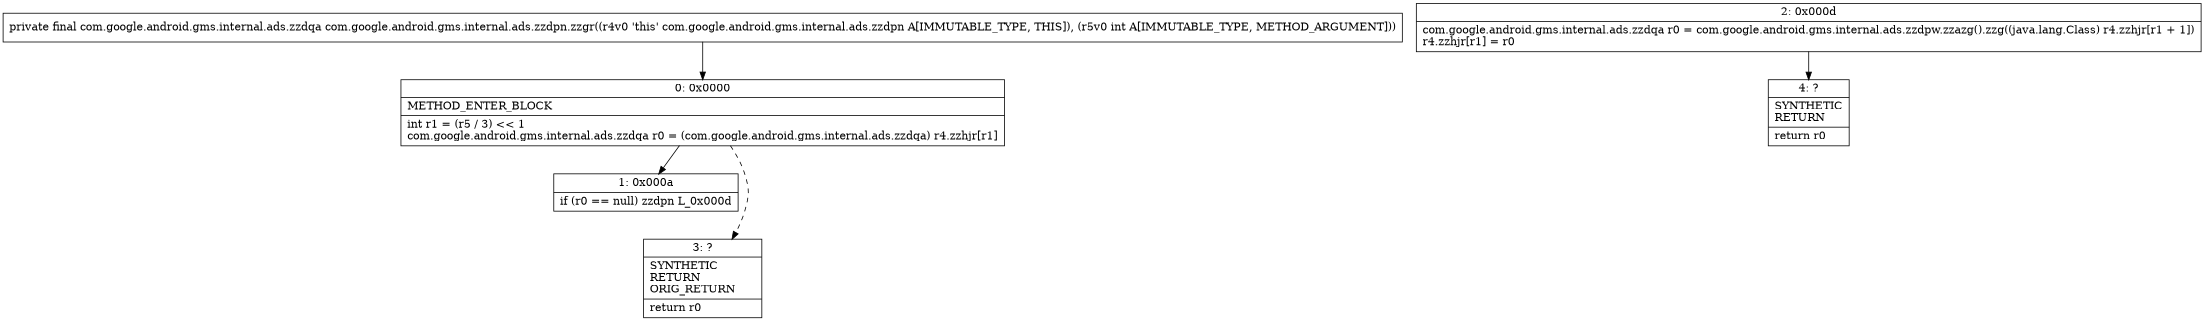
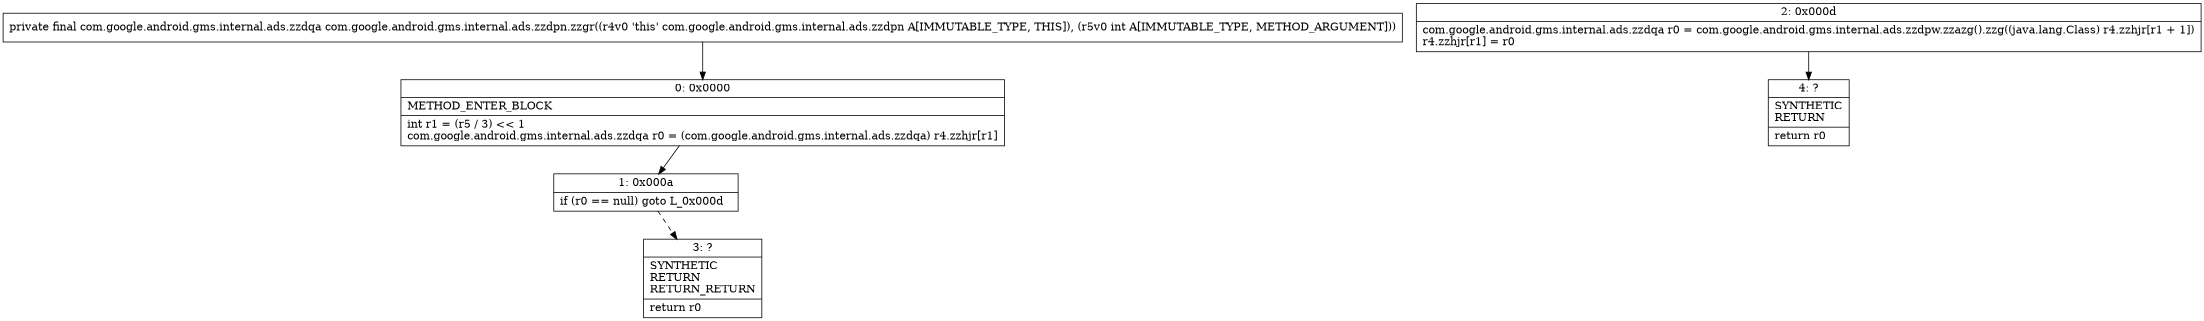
edge "0: 0x0000" -> "3: ?": now "1: 0x000a" -> "3: ?"
node "1: 0x000a": text "if (r0 == null) zzdpn L_0x000d" -> "if (r0 == null) goto L_0x000d"
node "3: ?": text "ORIG_RETURN" -> "RETURN_RETURN"
